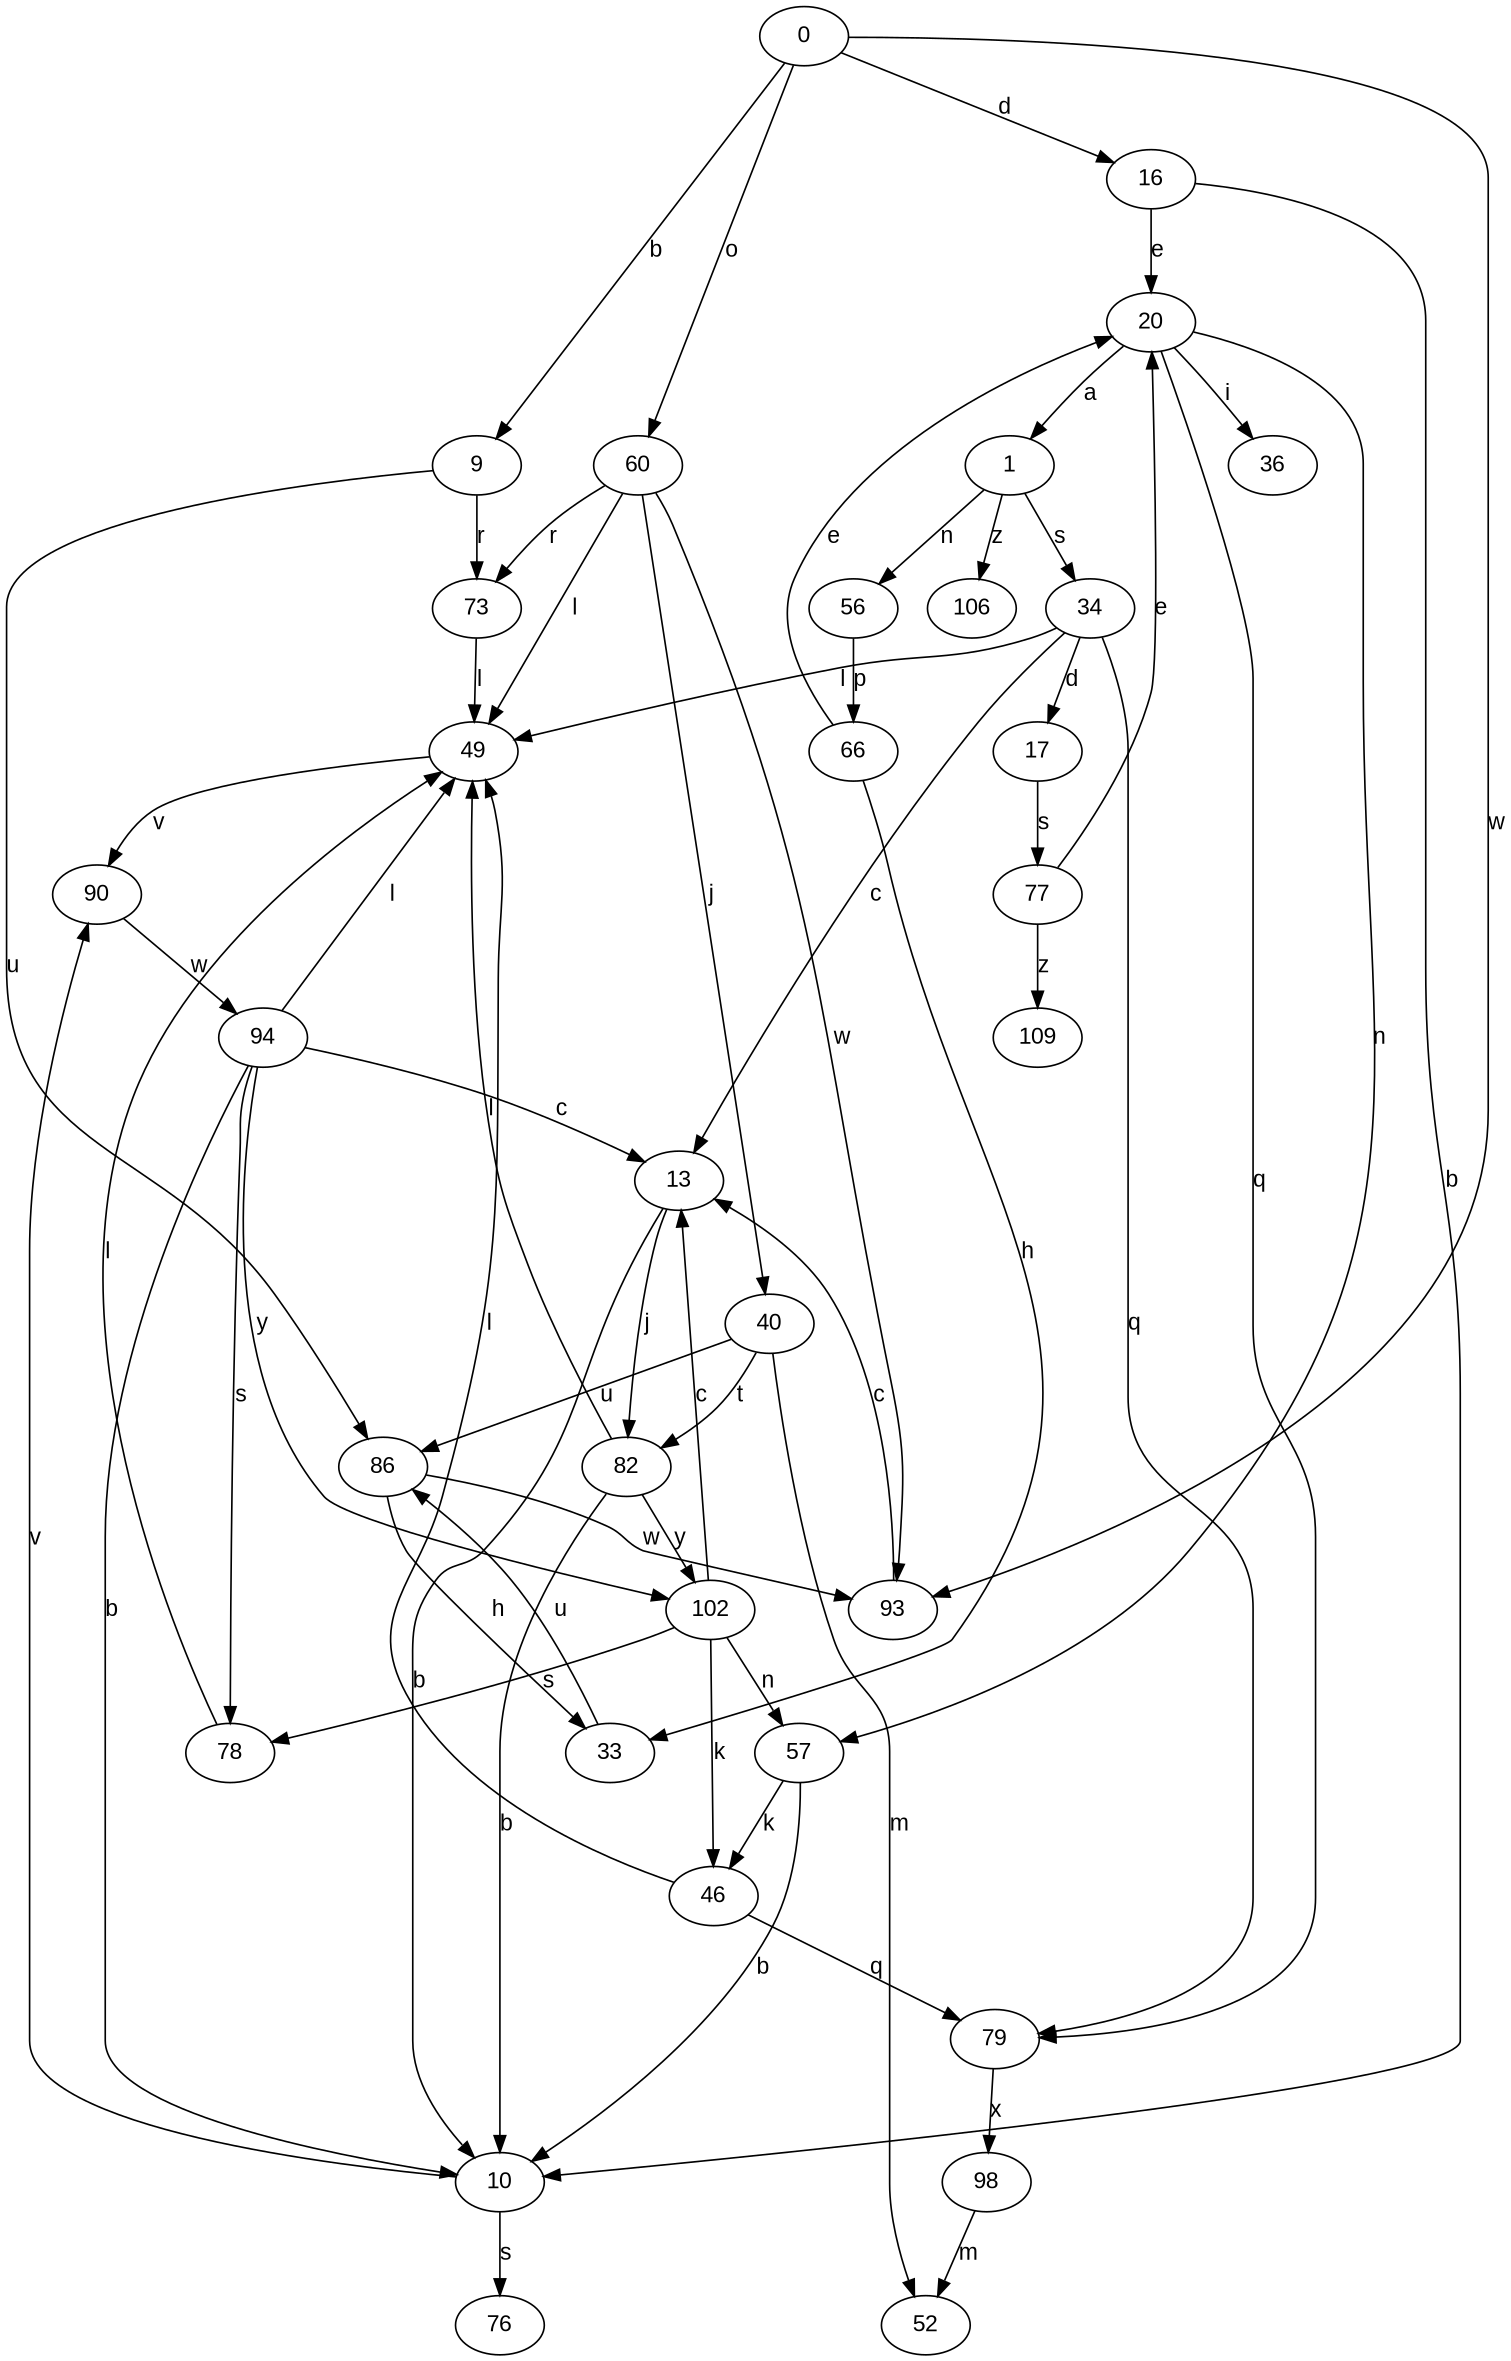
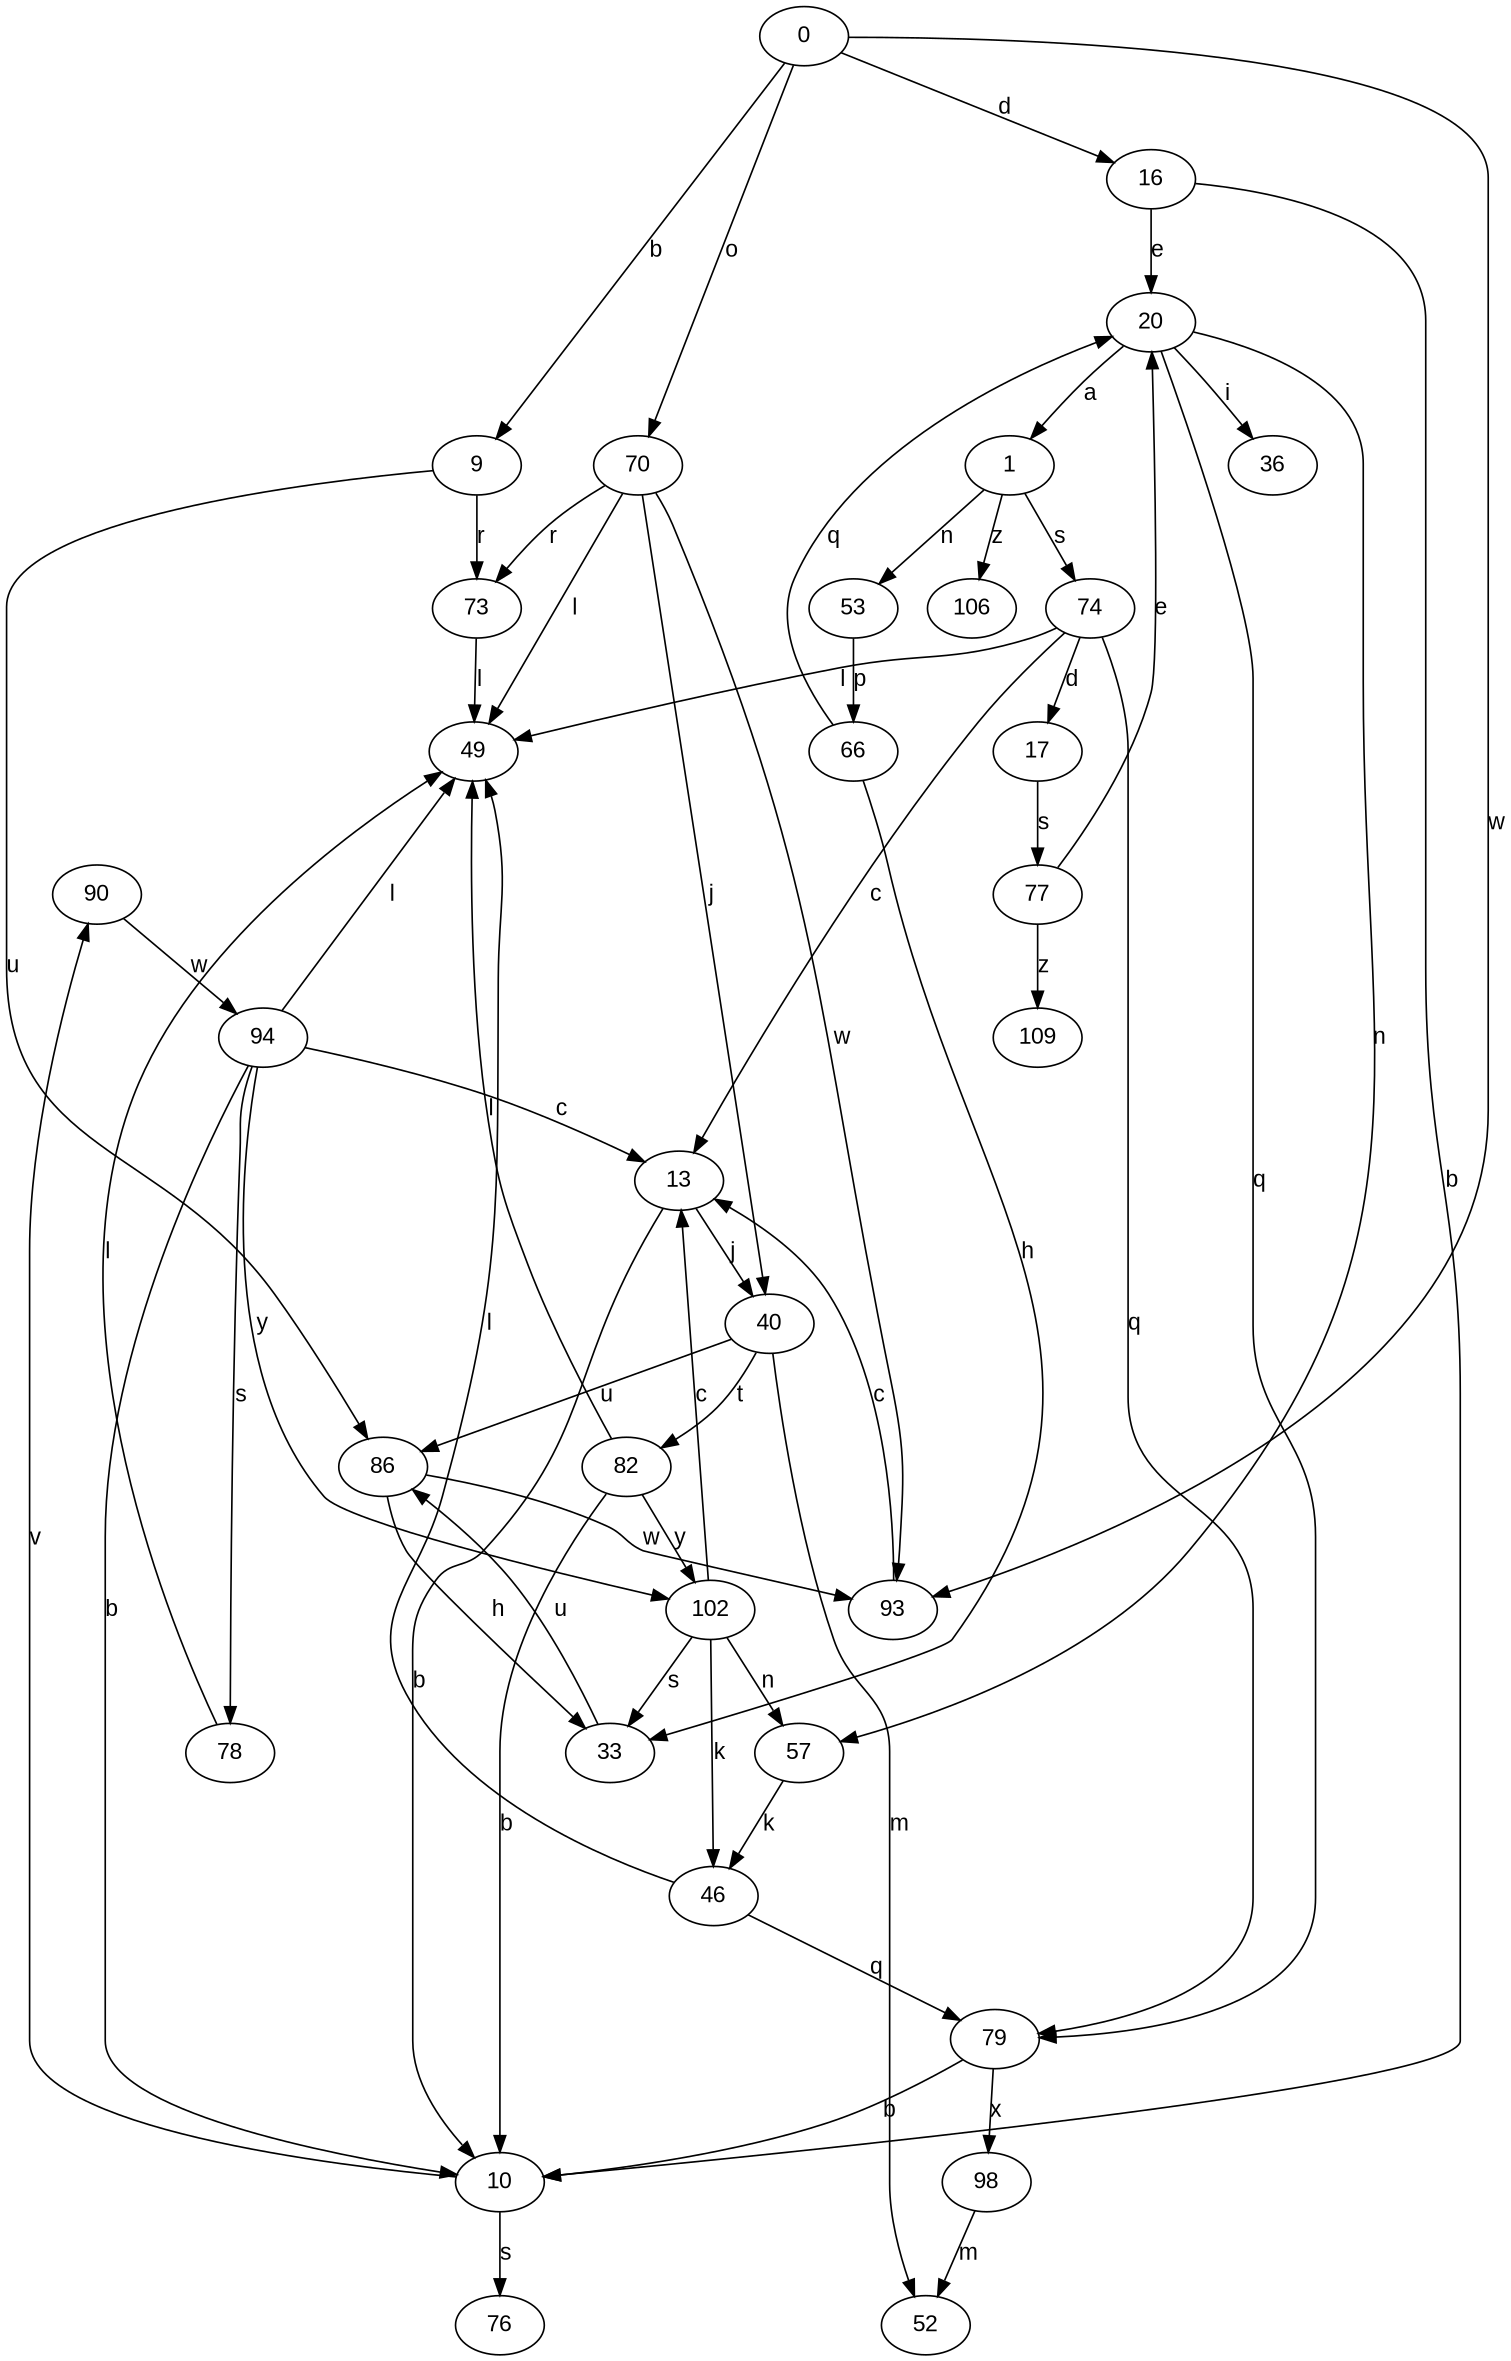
node "60": label "60" -> "70"
edge "66" -> "20": label "e" -> "q"
node "56": label "56" -> "53"
node "34": label "34" -> "74"
edge "49" -> "90": removed, label "v"
edge "13" -> "82": now "13" -> "40"
edge "102" -> "78": now "102" -> "33"
edge "57" -> "10": now "79" -> "10"
